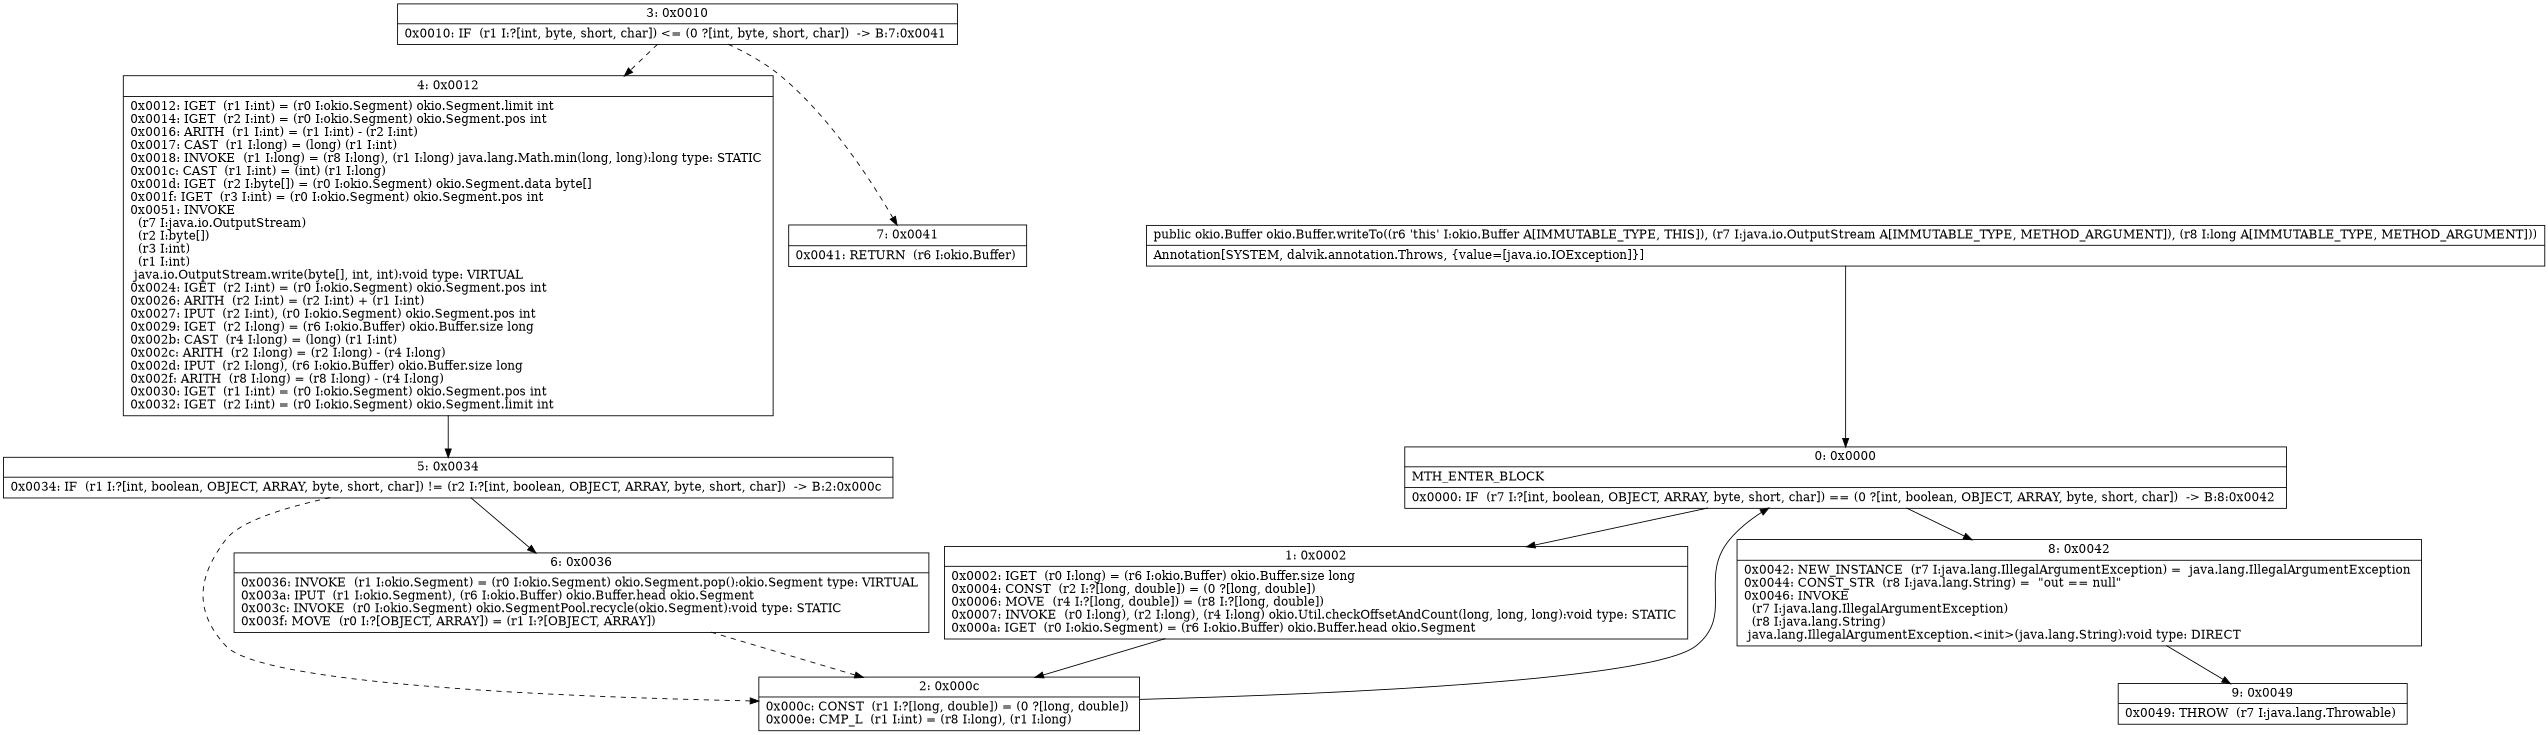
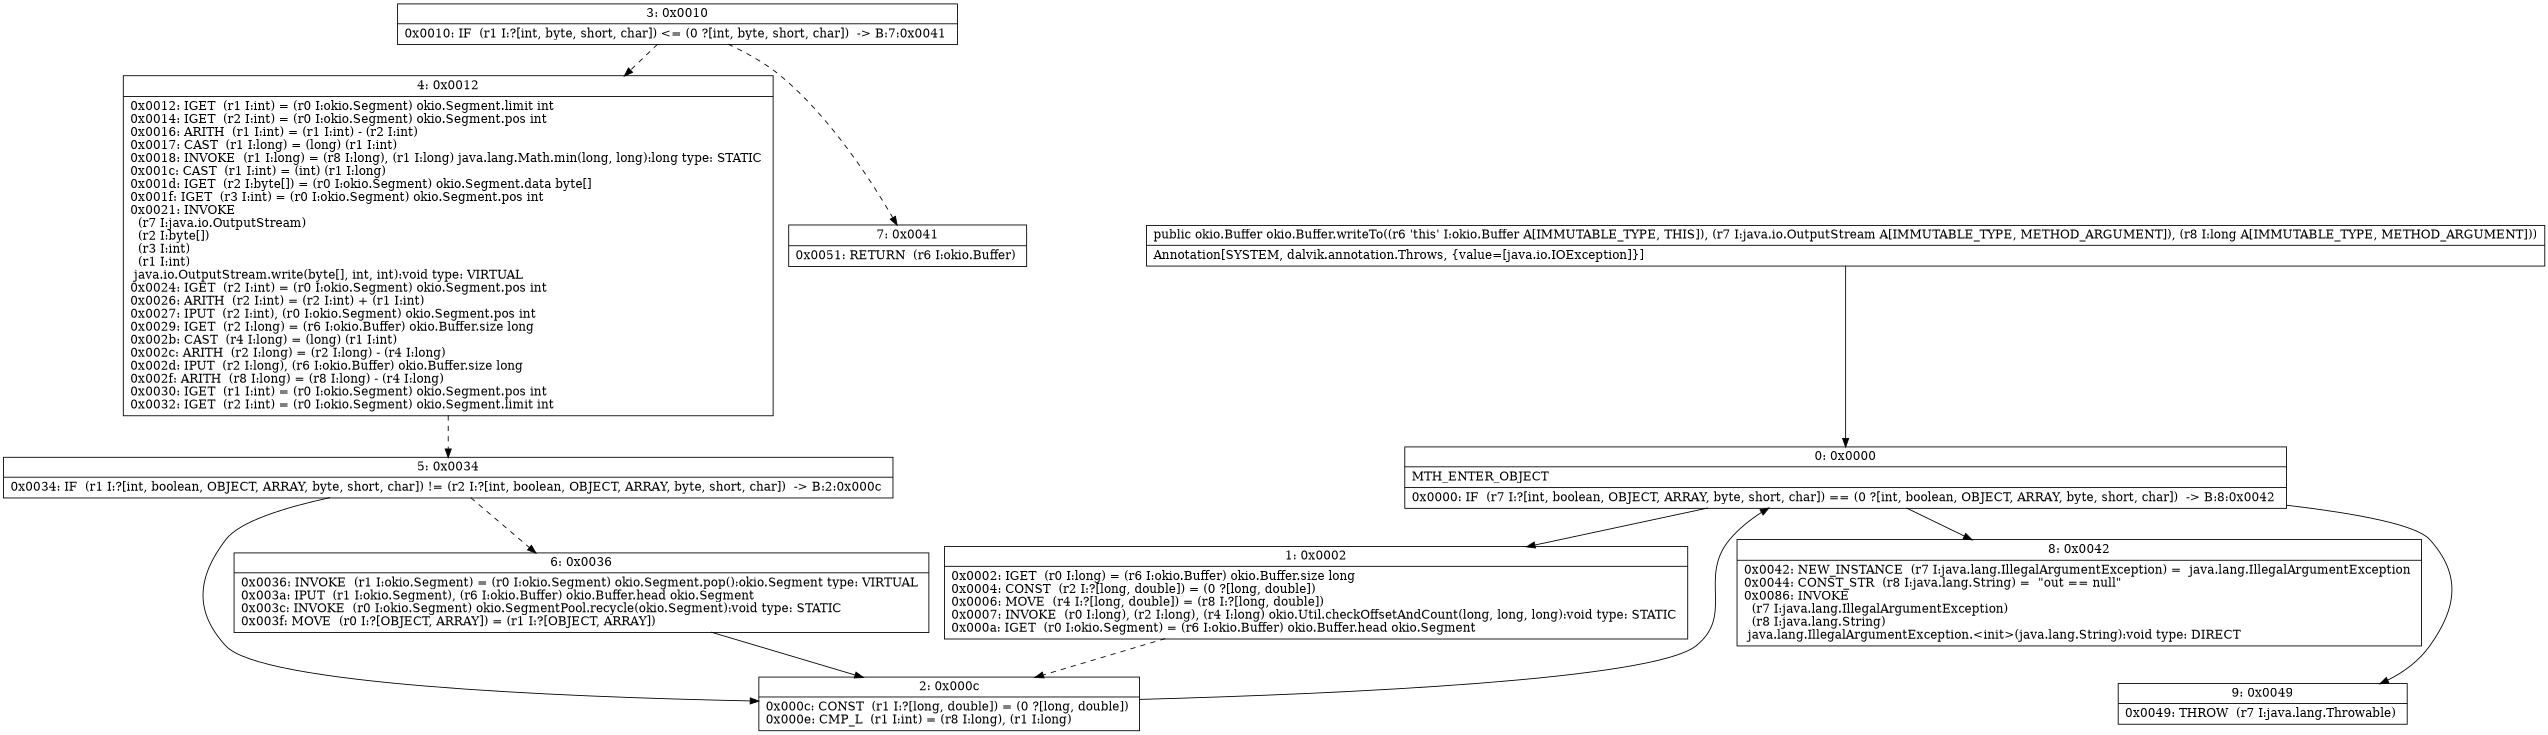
node "4: 0x0012": text "0x0051: INVOKE" -> "0x0021: INVOKE"
node "7: 0x0041": text "0x0041: RETURN  (r6 I:okio.Buffer)" -> "0x0051: RETURN  (r6 I:okio.Buffer)"
edge "4: 0x0012" -> "5: 0x0034": style solid -> dashed
node "0: 0x0000": text "MTH_ENTER_BLOCK" -> "MTH_ENTER_OBJECT"
edge "5: 0x0034" -> "6: 0x0036": style solid -> dashed
node "8: 0x0042": text "0x0046: INVOKE" -> "0x0086: INVOKE"
edge "6: 0x0036" -> "2: 0x000c": style dashed -> solid
edge "1: 0x0002" -> "2: 0x000c": style solid -> dashed
edge "8: 0x0042" -> "9: 0x0049": now "0: 0x0000" -> "9: 0x0049"
edge "5: 0x0034" -> "2: 0x000c": style dashed -> solid
